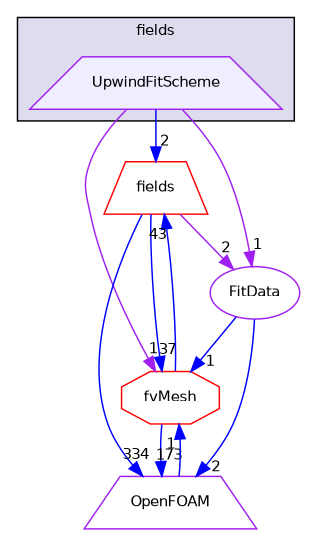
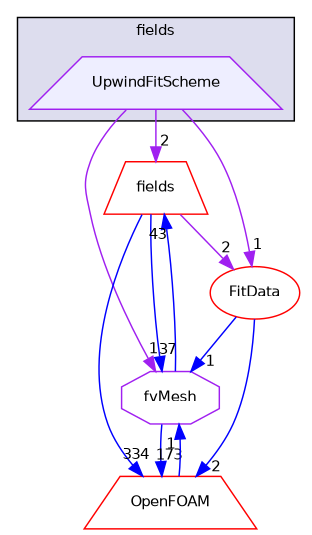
edge "UpwindFitScheme" -> "fields": color blue -> purple
node "FitData": color purple -> red
node "fvMesh": color red -> purple
node "OpenFOAM": color purple -> red
